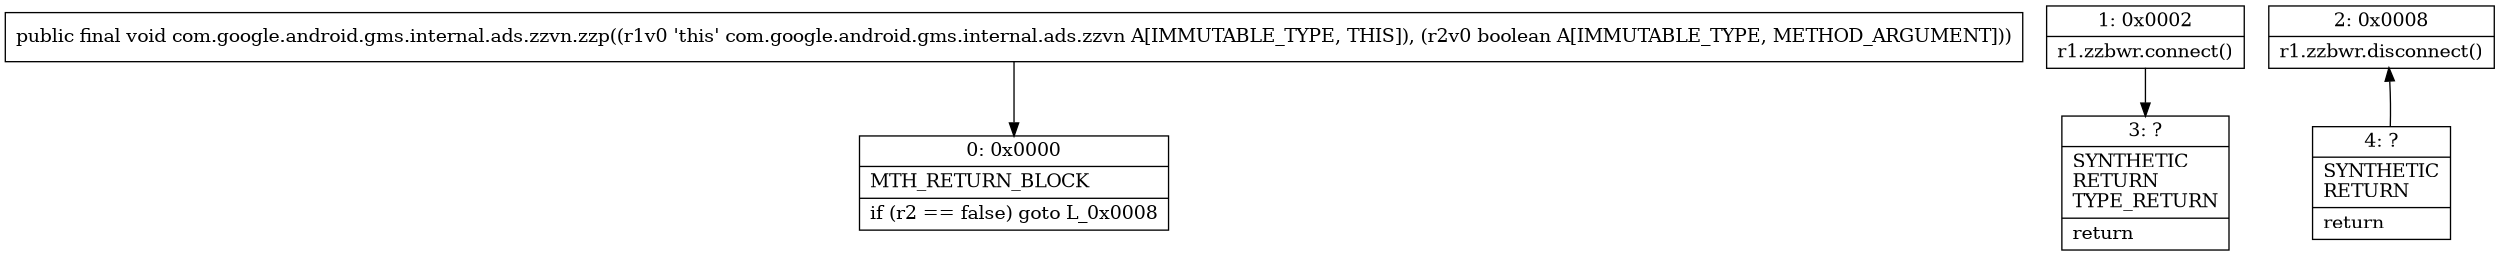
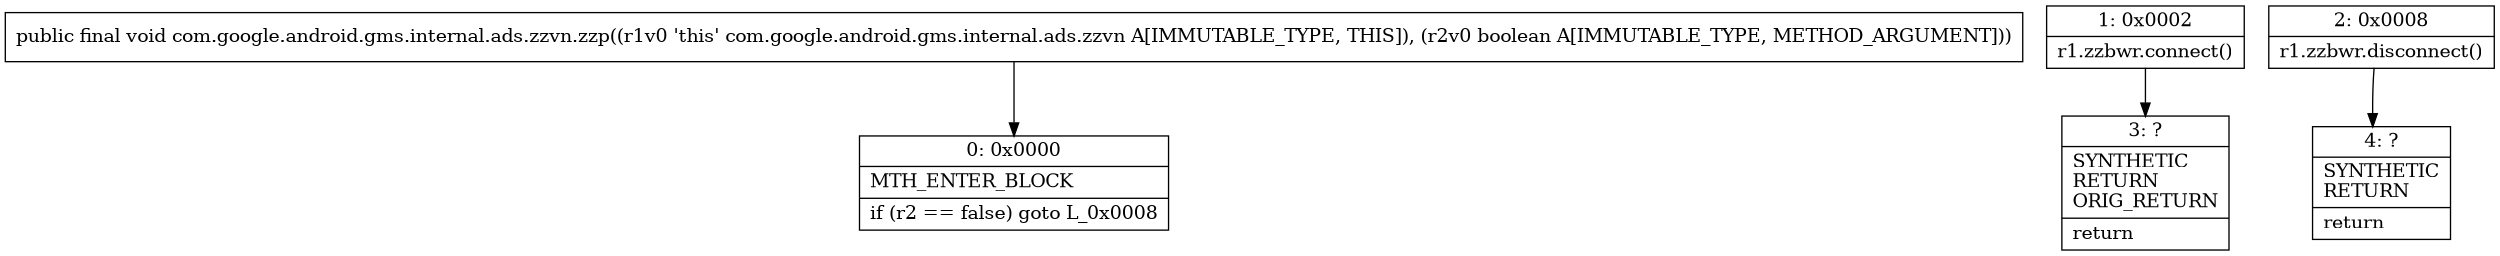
edge "4: ?" -> "2: 0x0008": reversed
node "0: 0x0000": text "MTH_RETURN_BLOCK" -> "MTH_ENTER_BLOCK"
node "3: ?": text "TYPE_RETURN" -> "ORIG_RETURN"
